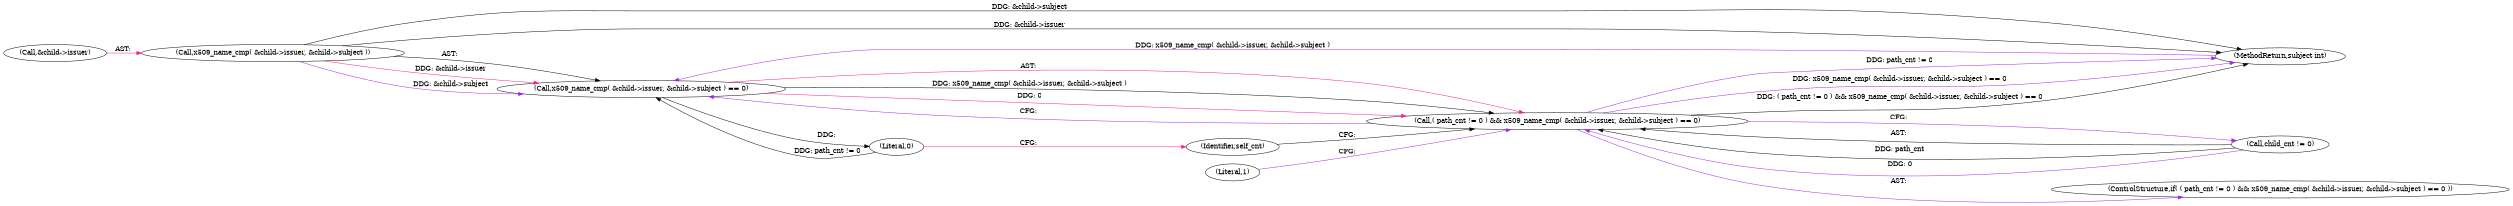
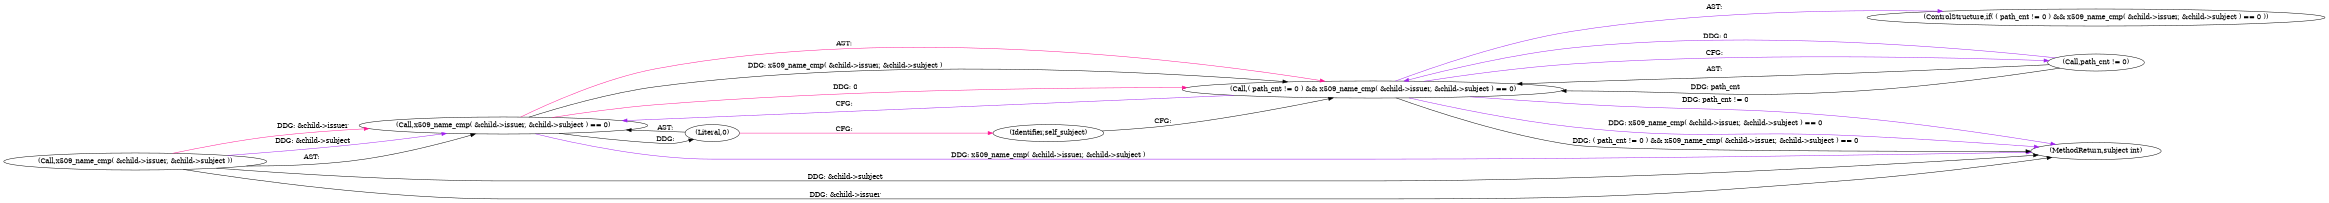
edge "(MethodReturn,subject int)" -> "(Call,x509_name_cmp( &child->issuer, &child->subject ) == 0)": reversed
node "(Call,&child->issuer)": removed
node "(Call,child_cnt != 0)": label "(Call,child_cnt != 0)" -> "(Call,path_cnt != 0)"
node "(Identifier,self_cnt)": label "(Identifier,self_cnt)" -> "(Identifier,self_subject)"
edge "(Literal,0)" -> "(Call,x509_name_cmp( &child->issuer, &child->subject ) == 0)": label "DDG: path_cnt != 0" -> "AST: "
node "(Literal,1)": removed
